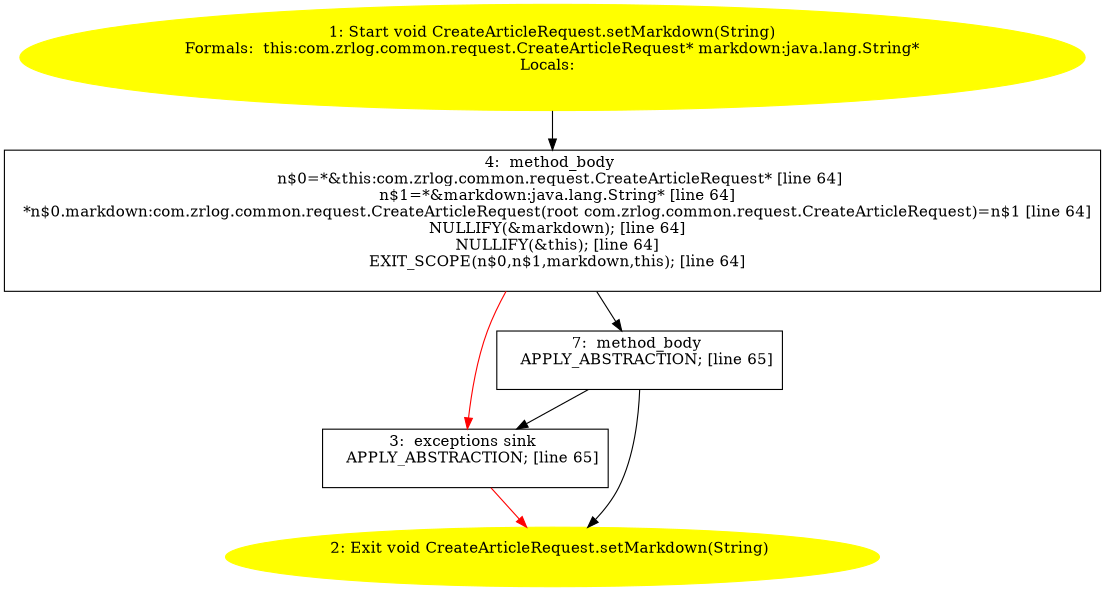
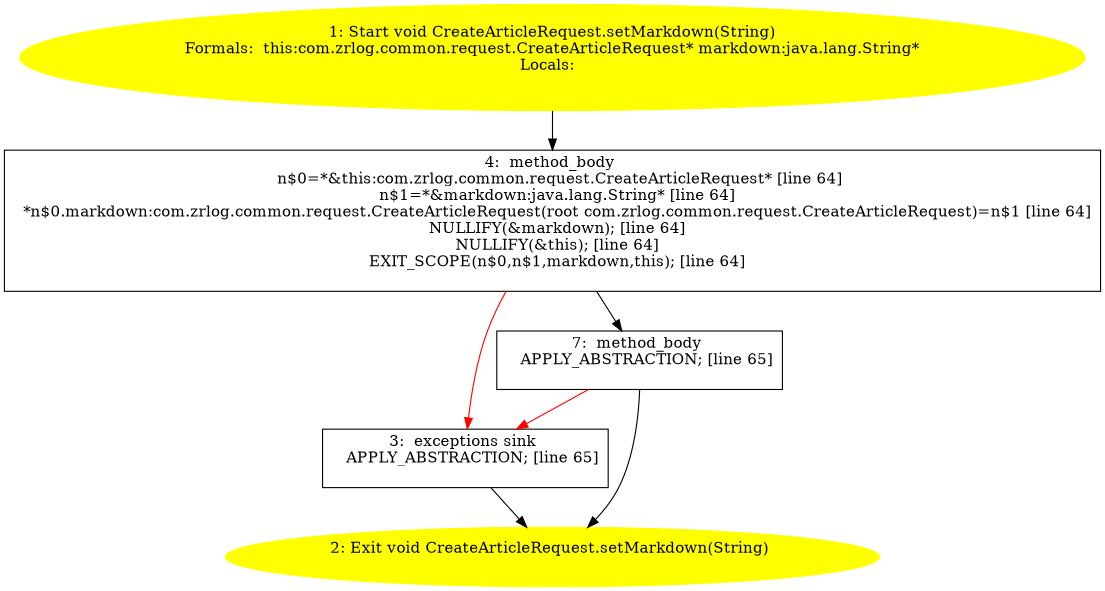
edge "7:  method_body APPLY_ABSTRACTION; [line 65]" -> "3:  exceptions sink APPLY_ABSTRACTION; [line 65]": color black -> red
edge "3:  exceptions sink APPLY_ABSTRACTION; [line 65]" -> "2: Exit void CreateArticleRequest.setMarkdown(String)": color red -> black
